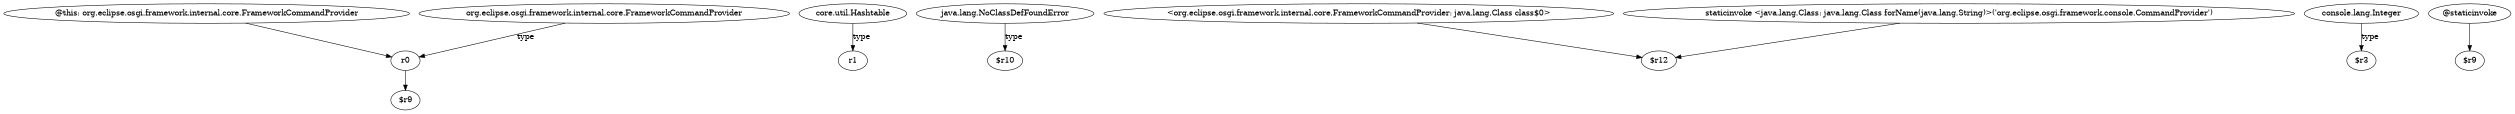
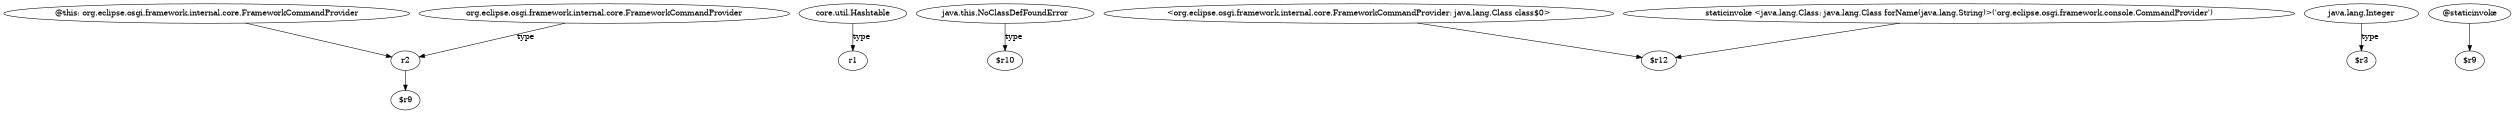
node "java.lang.NoClassDefFoundError": label "java.lang.NoClassDefFoundError" -> "java.this.NoClassDefFoundError"
node "console.lang.Integer": label "console.lang.Integer" -> "java.lang.Integer"
node "r0": label "r0" -> "r2"
